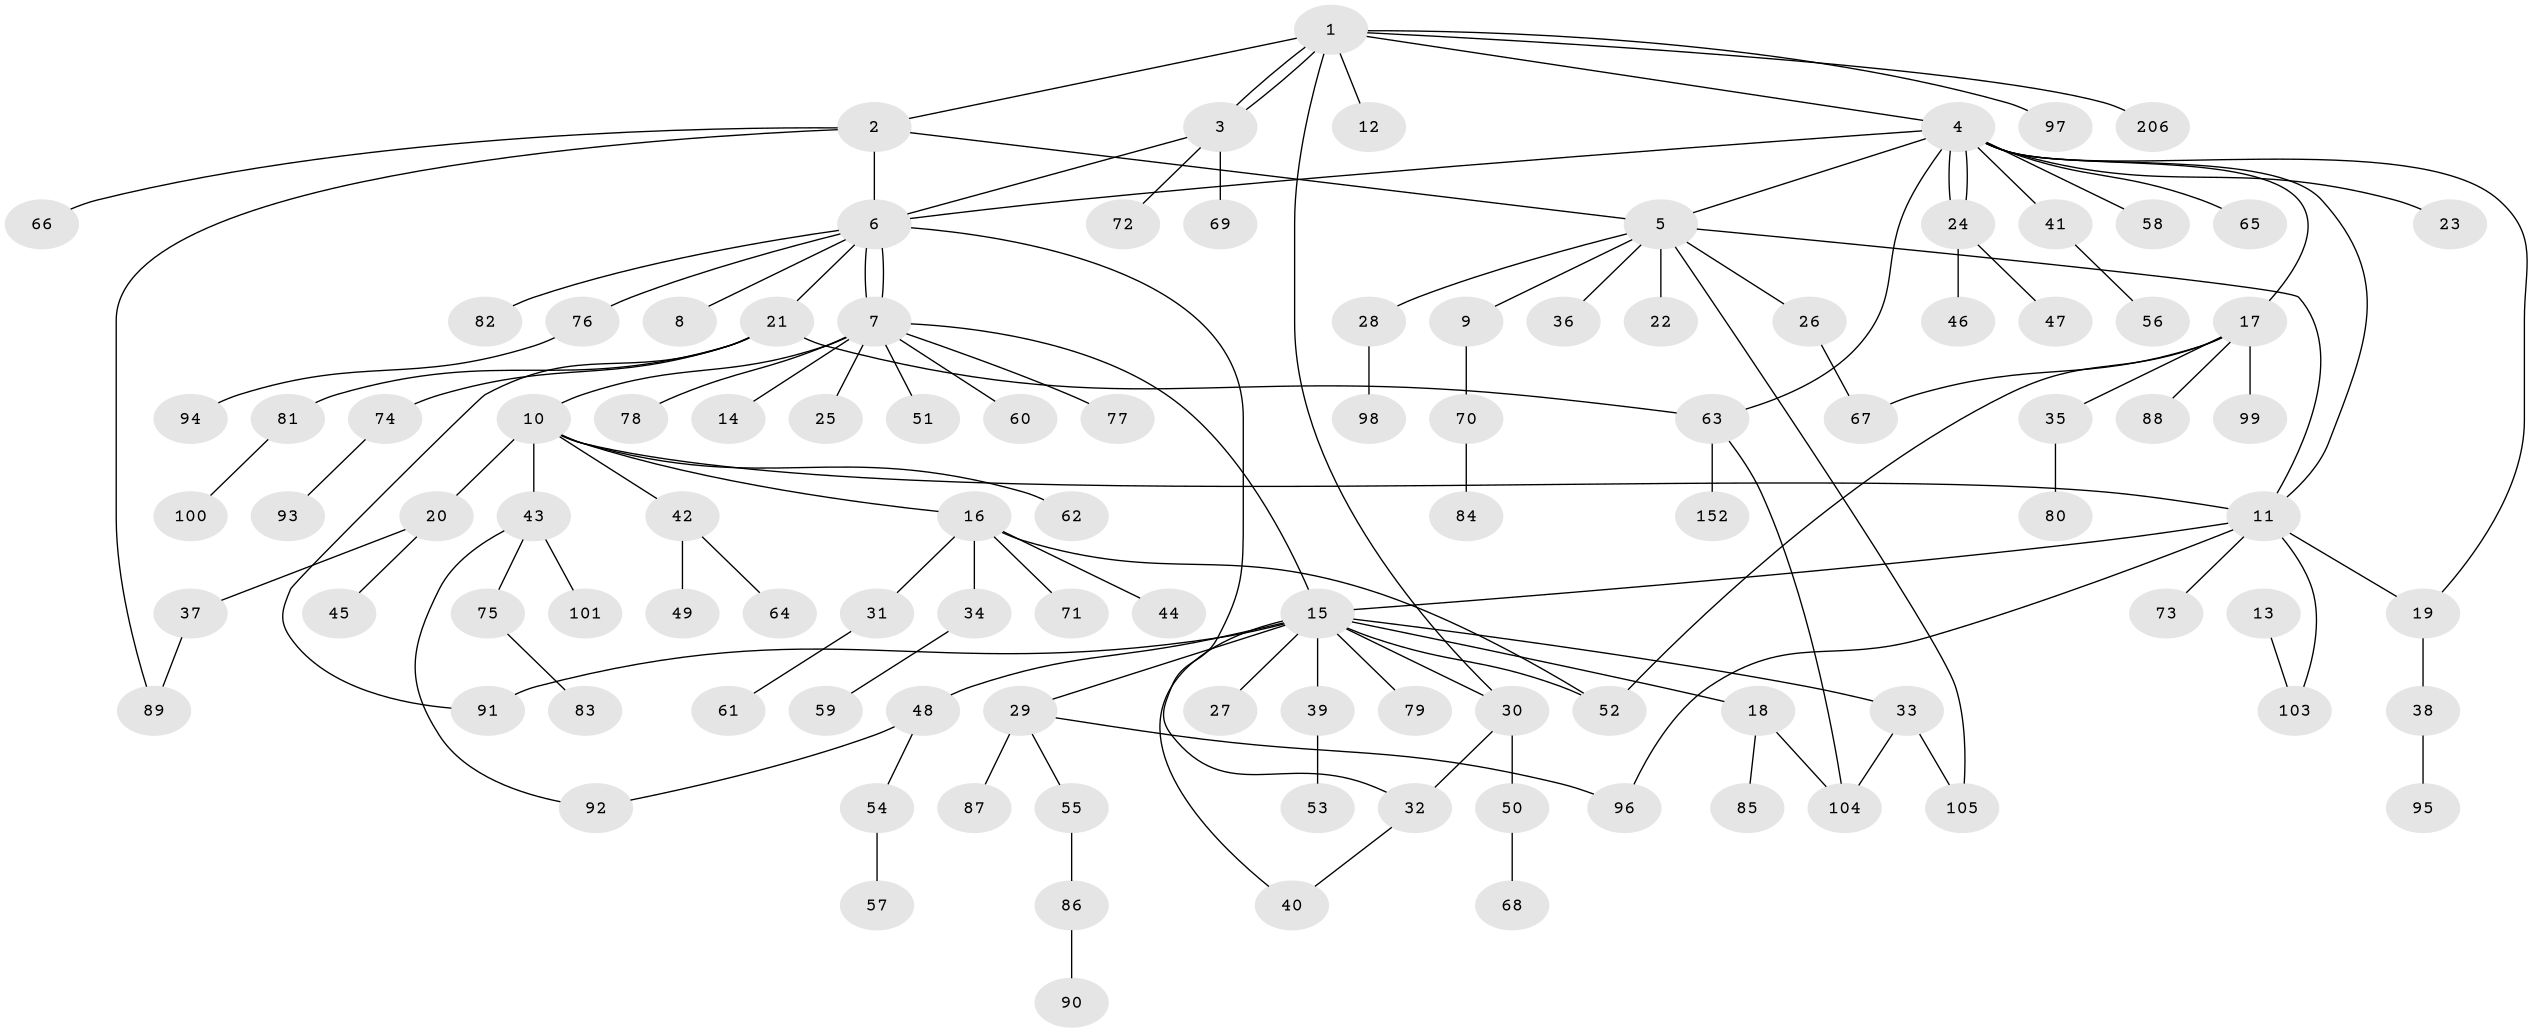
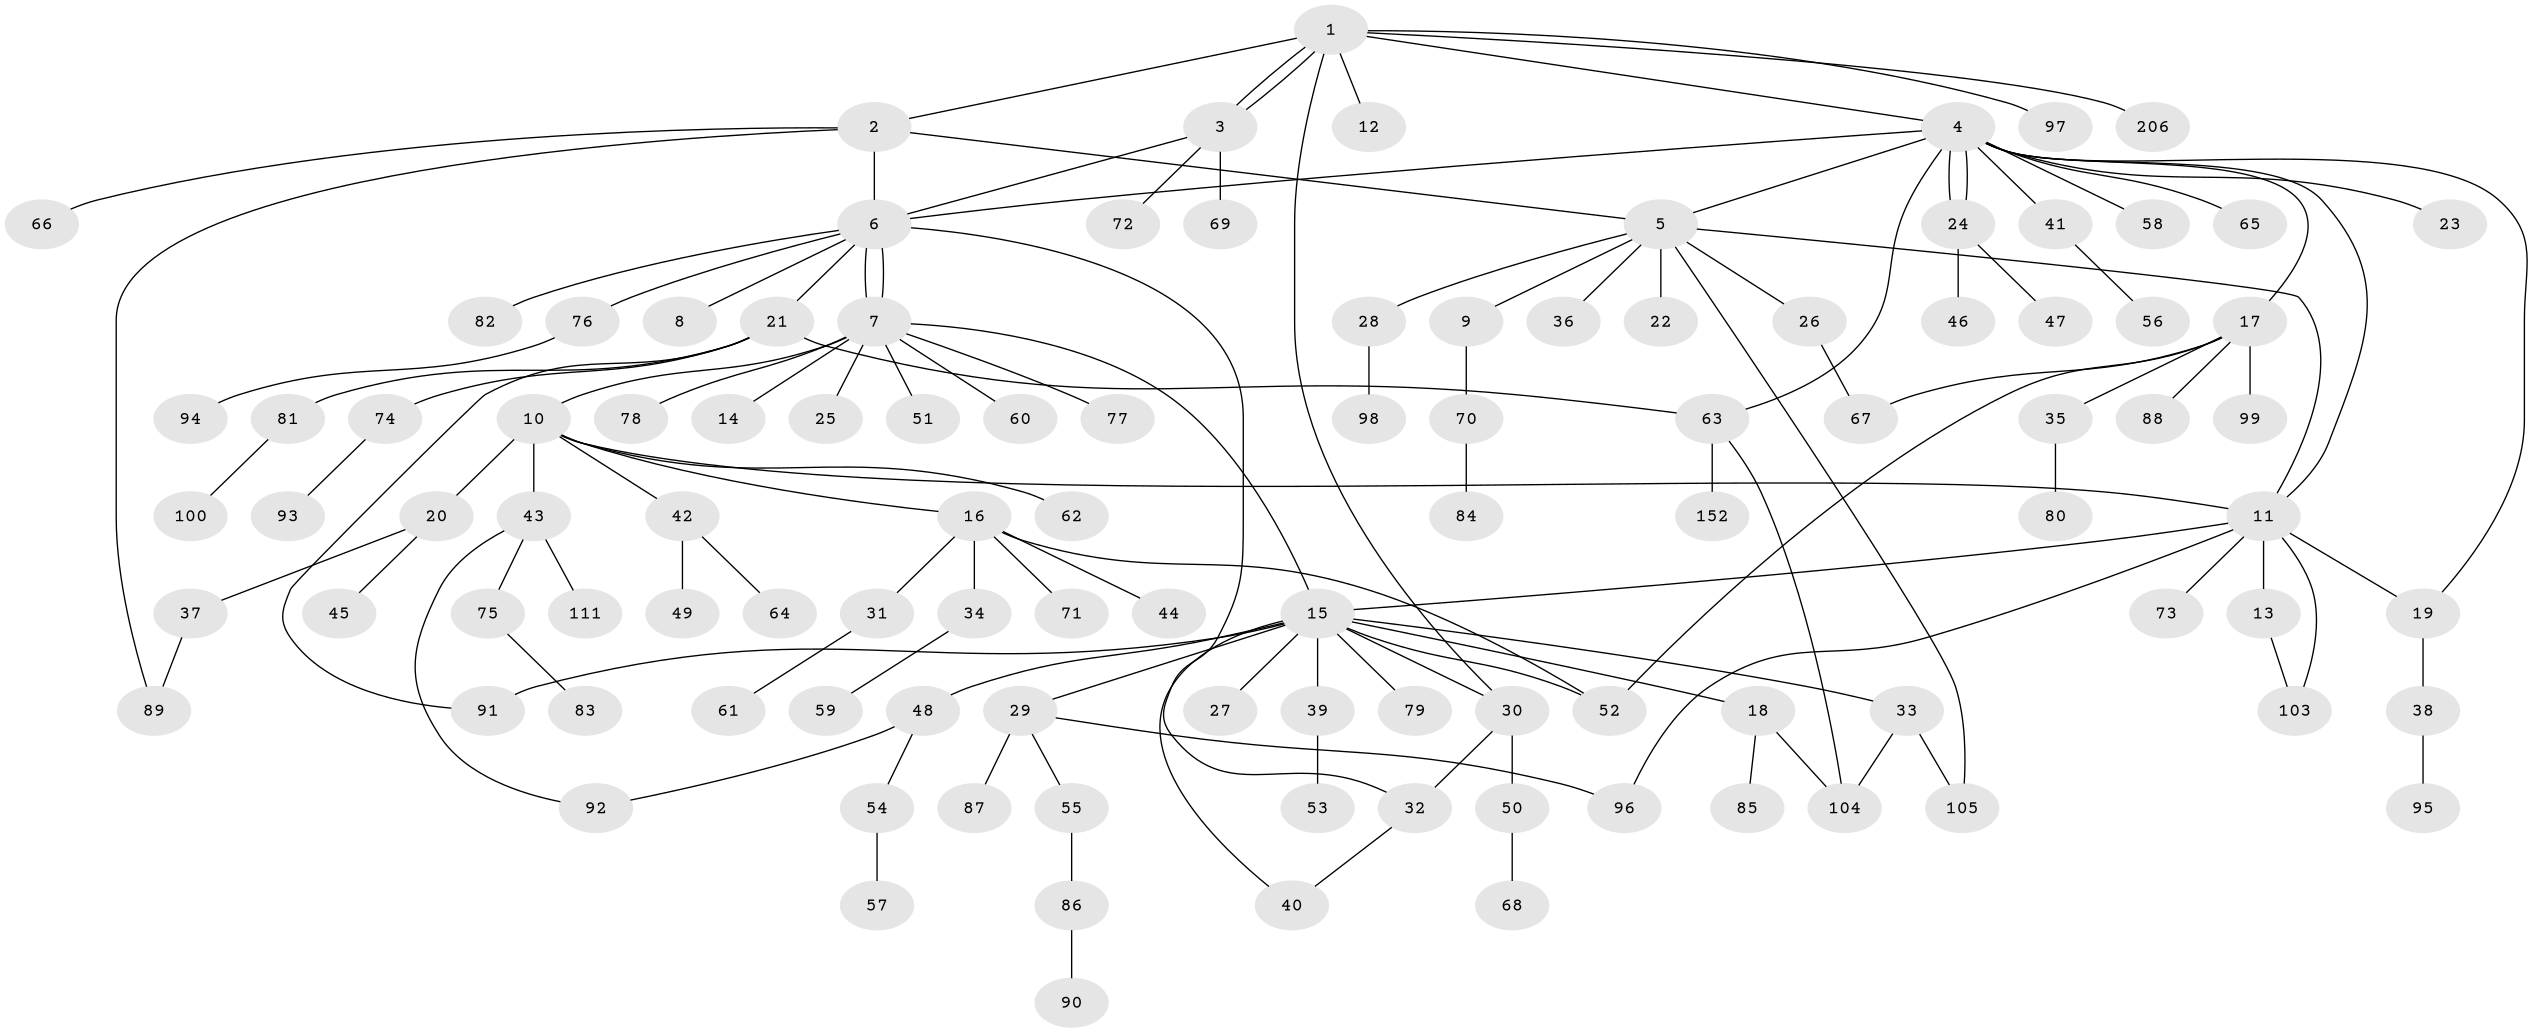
edge "11" -- "13": added
node "101": label "101" -> "111"
